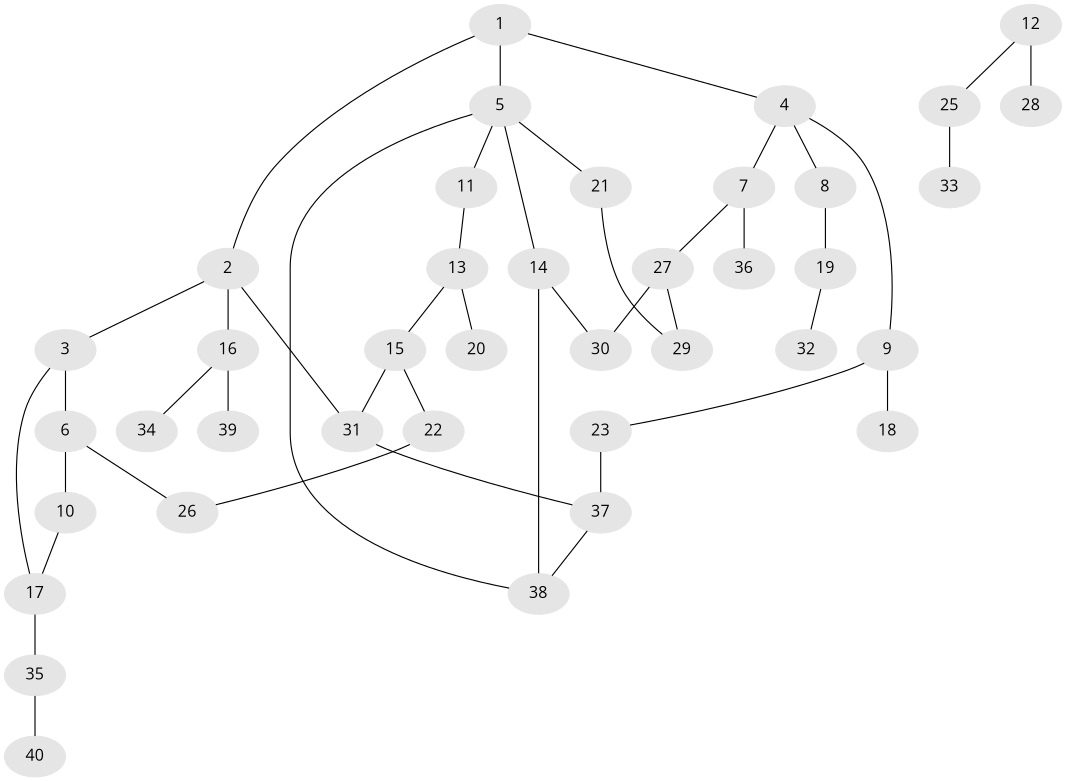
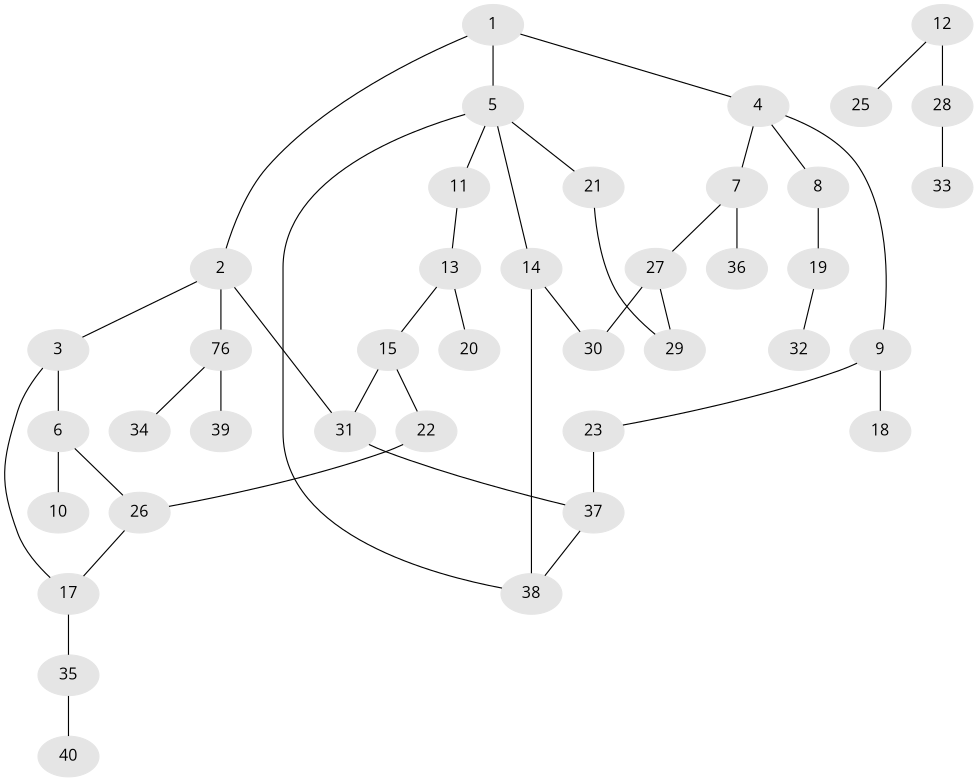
edge "25" -- "33": now "28" -- "33"
node "16": label "16" -> "76"
edge "10" -- "17": now "26" -- "17"
